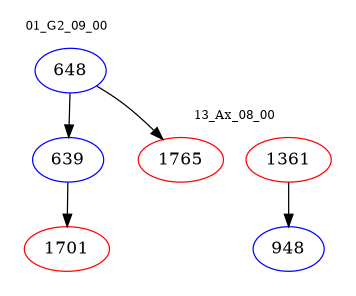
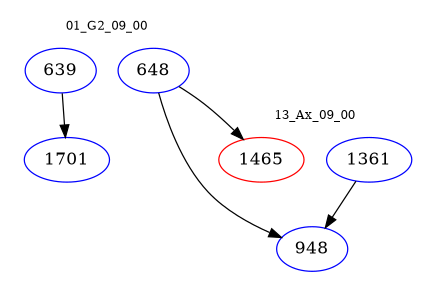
edge "648" -> "639": now "648" -> "948"
cluster "13_Ax_08_00": label "13_Ax_08_00" -> "13_Ax_09_00"
node "1765": label "1765" -> "1465"
node "1361": color red -> blue
node "1701": color red -> blue
